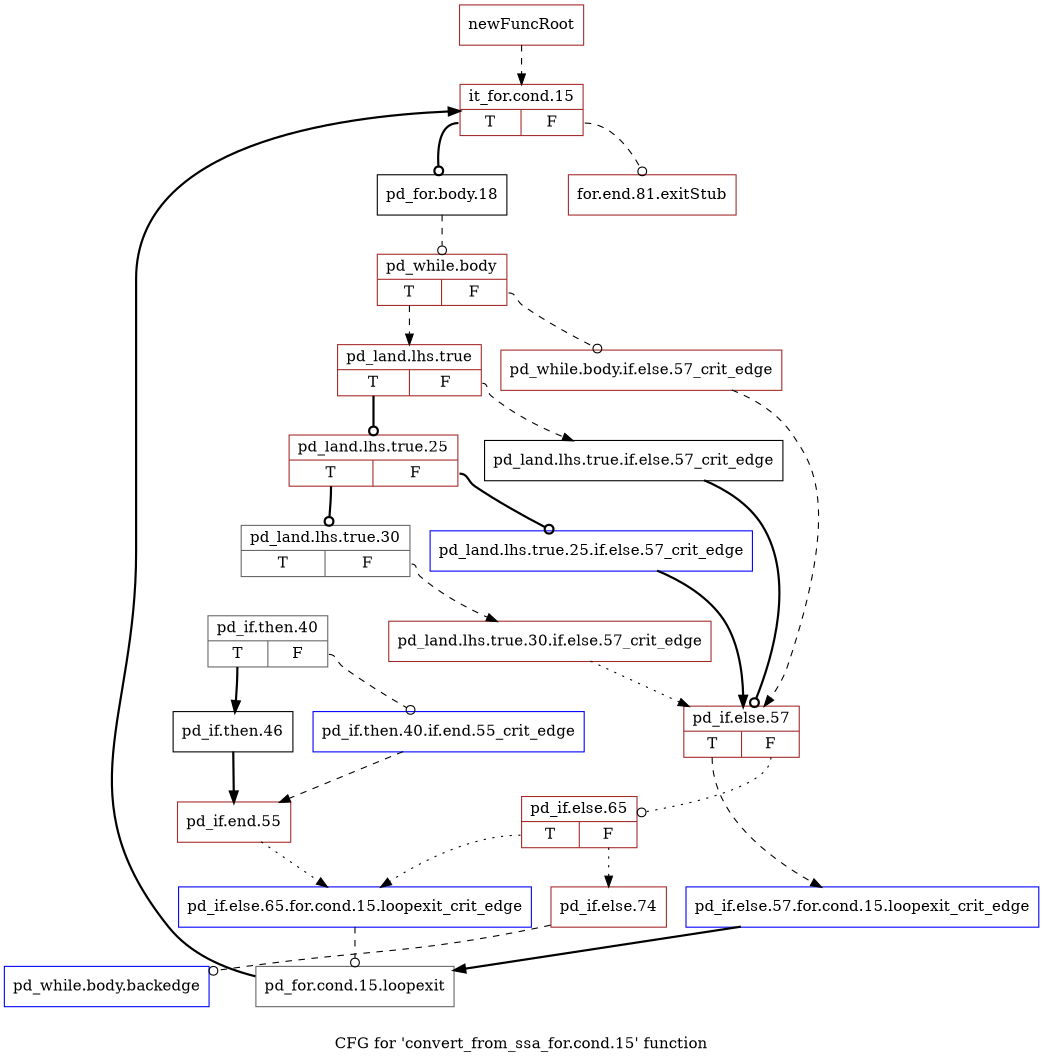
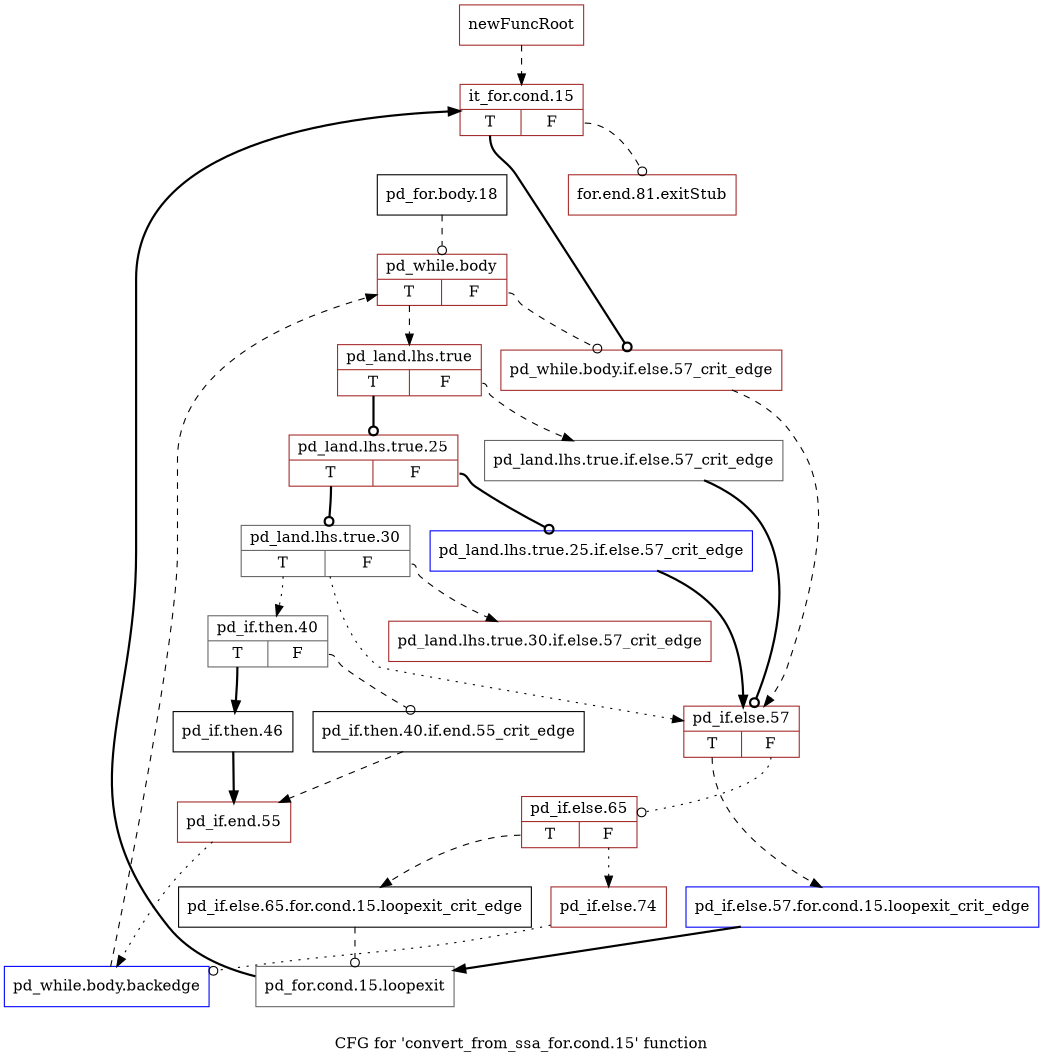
edge "it_for.cond.15" -> "pd_for.body.18": now "it_for.cond.15" -> "pd_while.body.if.else.57_crit_edge"
node "pd_land.lhs.true.if.else.57_crit_edge": color black -> gray40
edge "pd_while.body.backedge" -> "pd_while.body": added
edge "pd_land.lhs.true.30" -> "pd_if.then.40": added
edge "pd_land.lhs.true.30.if.else.57_crit_edge" -> "pd_if.else.57": now "pd_land.lhs.true.30" -> "pd_if.else.57"
node "pd_if.then.40.if.end.55_crit_edge": color blue -> black
edge "pd_if.else.65" -> "pd_if.else.65.for.cond.15.loopexit_crit_edge": style dotted -> dashed
edge "pd_if.end.55" -> "pd_if.else.65.for.cond.15.loopexit_crit_edge": now "pd_if.end.55" -> "pd_while.body.backedge"
node "pd_if.else.65.for.cond.15.loopexit_crit_edge": color blue -> black
edge "pd_if.else.74" -> "pd_while.body.backedge": style dashed -> dotted
